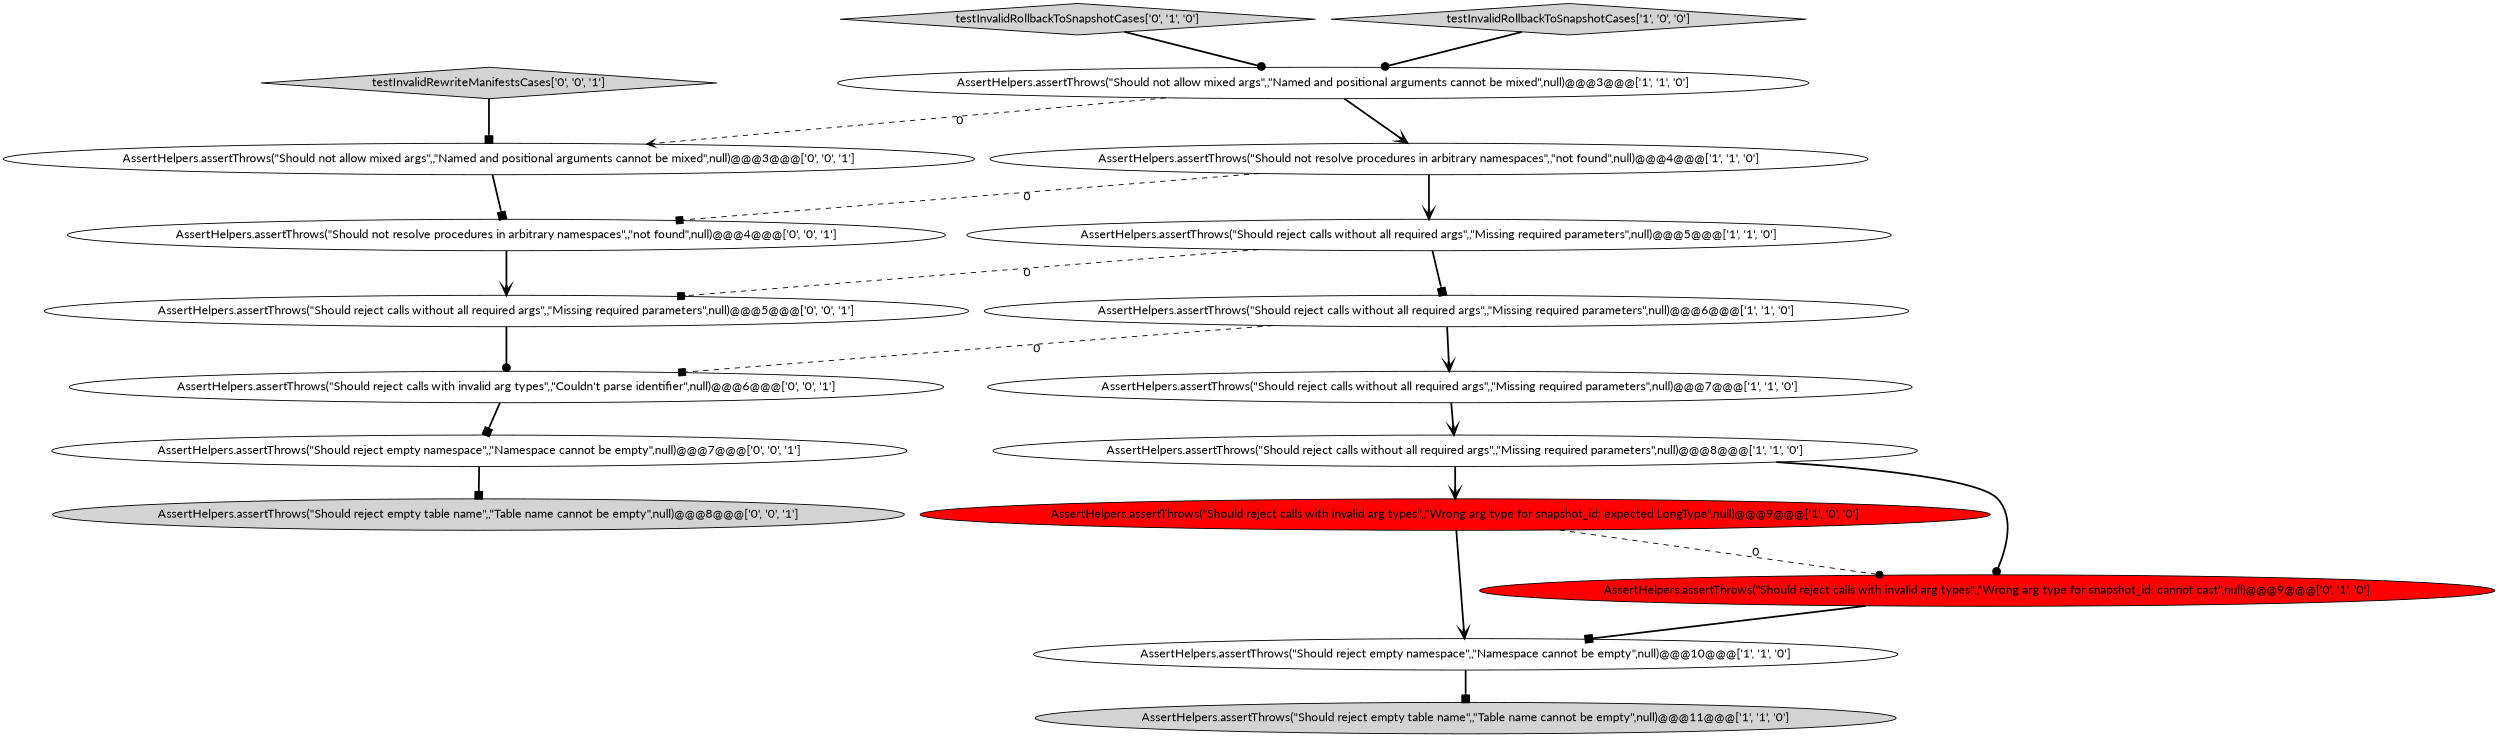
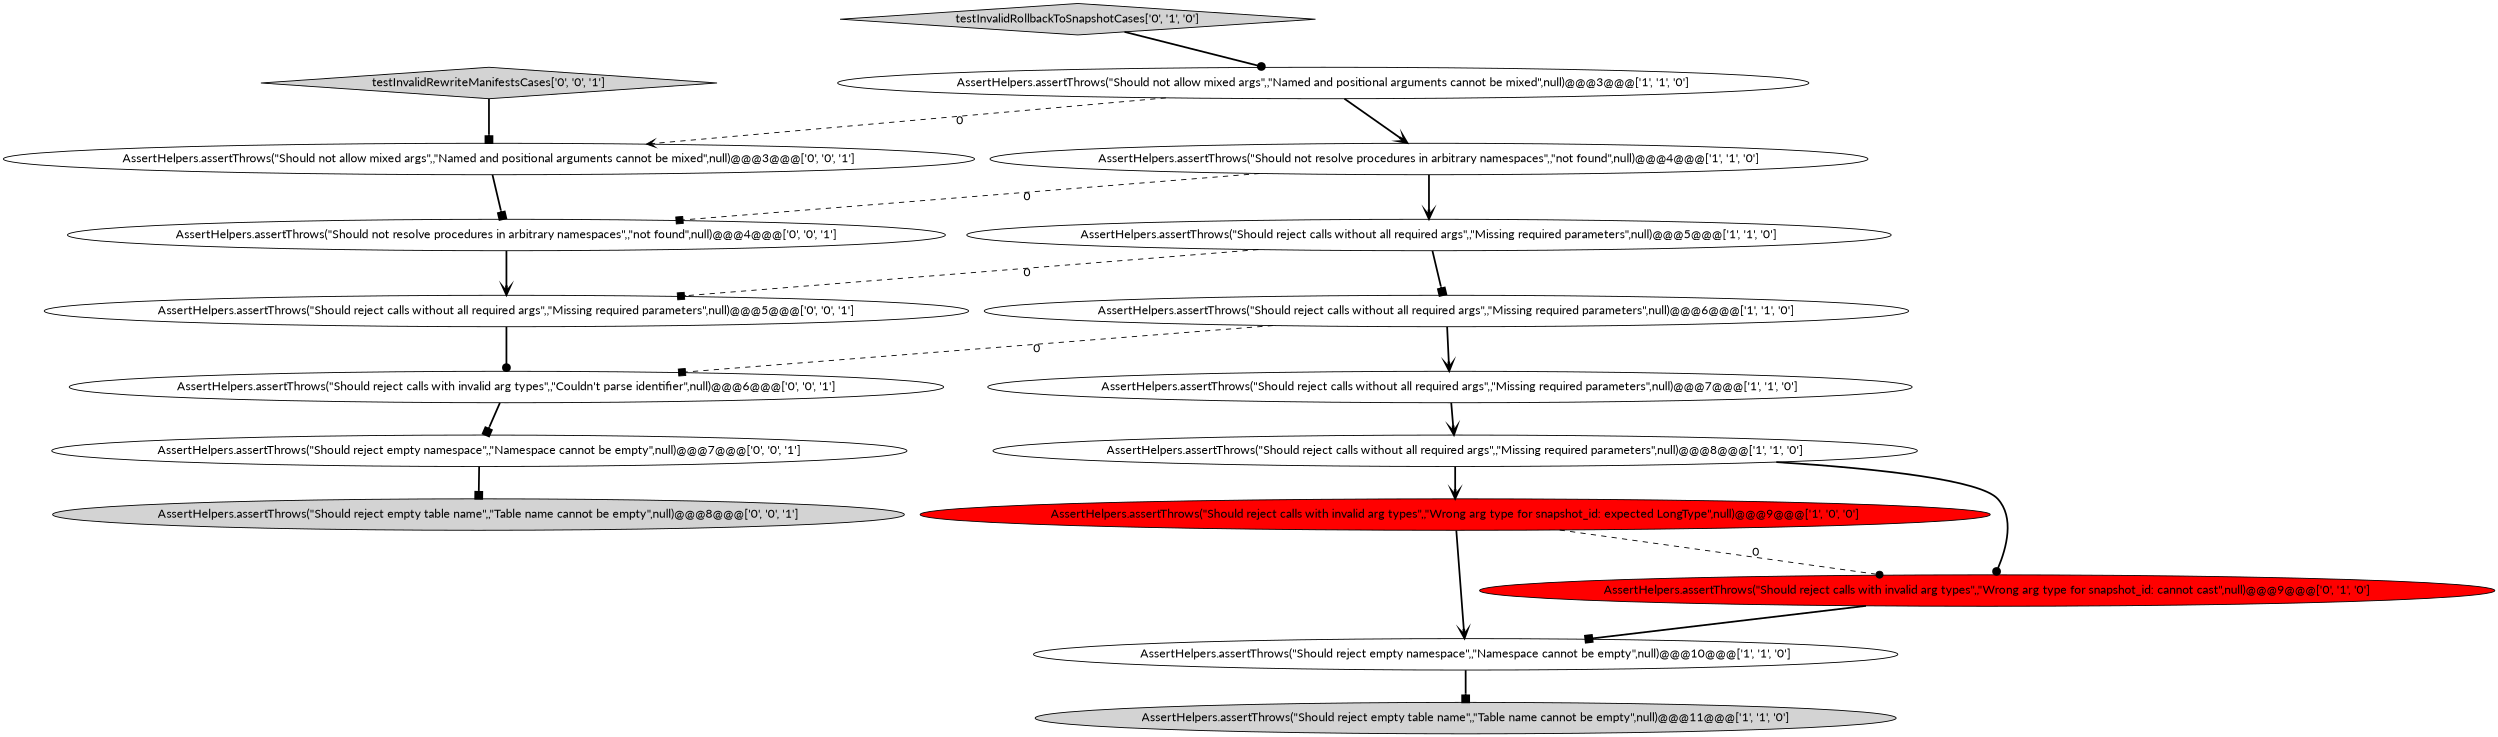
node "testInvalidRollbackToSnapshotCases['1', '0', '0']": removed
